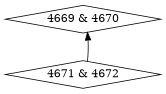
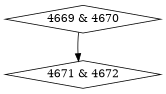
edge "4671 & 4672" -> "4669 & 4670": reversed
